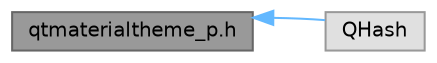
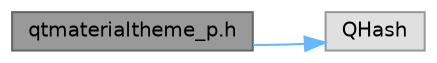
edge "QHash" -> "qtmaterialtheme_p.h": reversed
